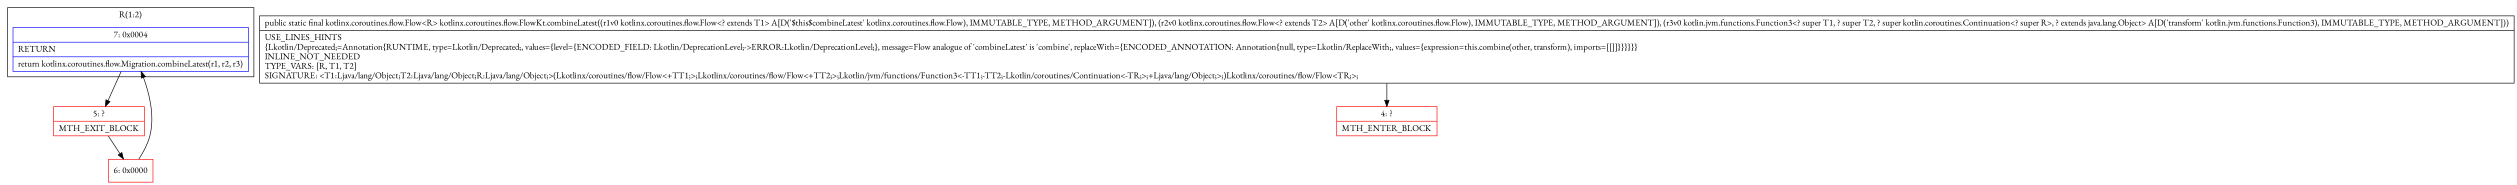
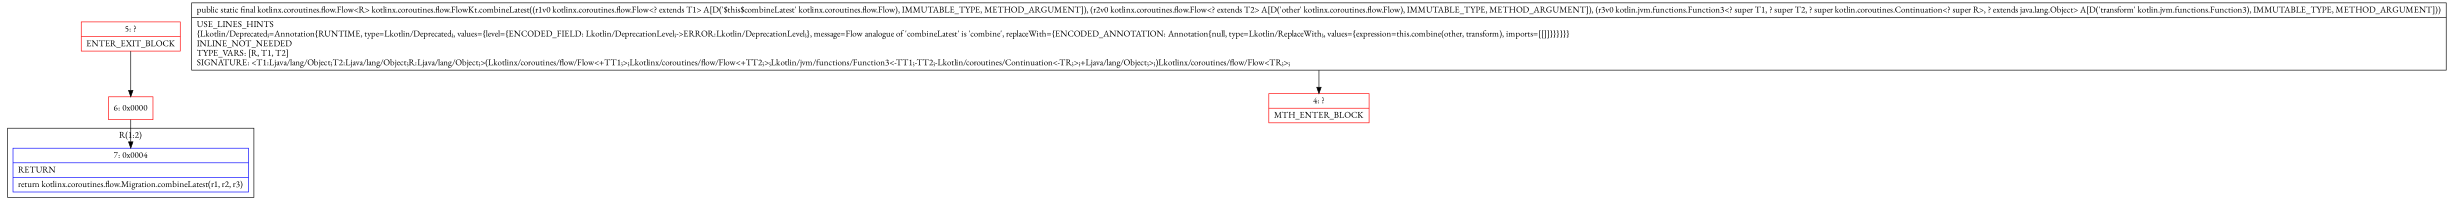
edge "7: 0x0004" -> "5: ?": removed
node "5: ?": text "MTH_EXIT_BLOCK" -> "ENTER_EXIT_BLOCK"
